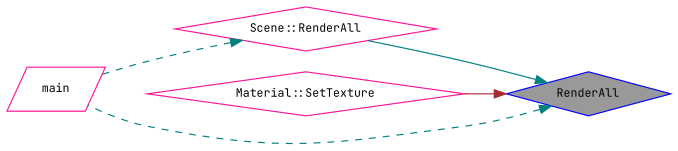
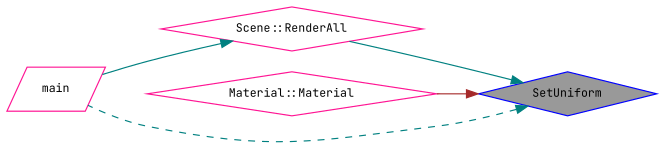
edge "main" -> "Scene::RenderAll": style dashed -> solid
node "Material::SetTexture": label "Material::SetTexture" -> "Material::Material"
node "RenderAll": label "RenderAll" -> "SetUniform"
